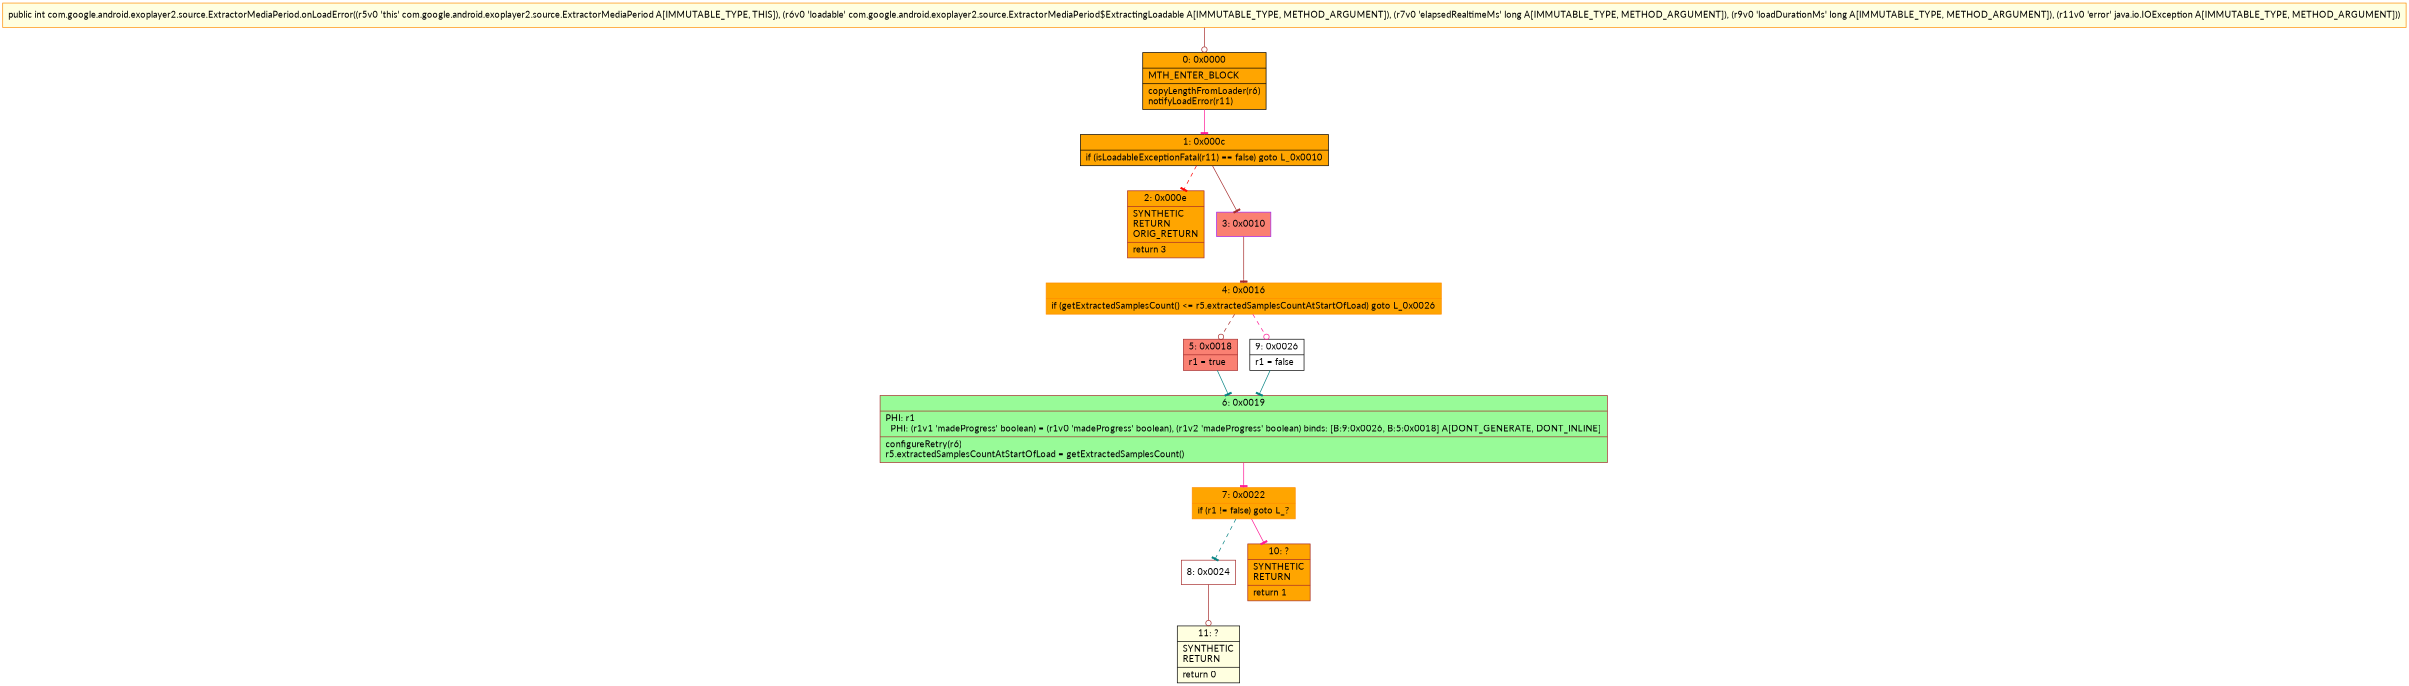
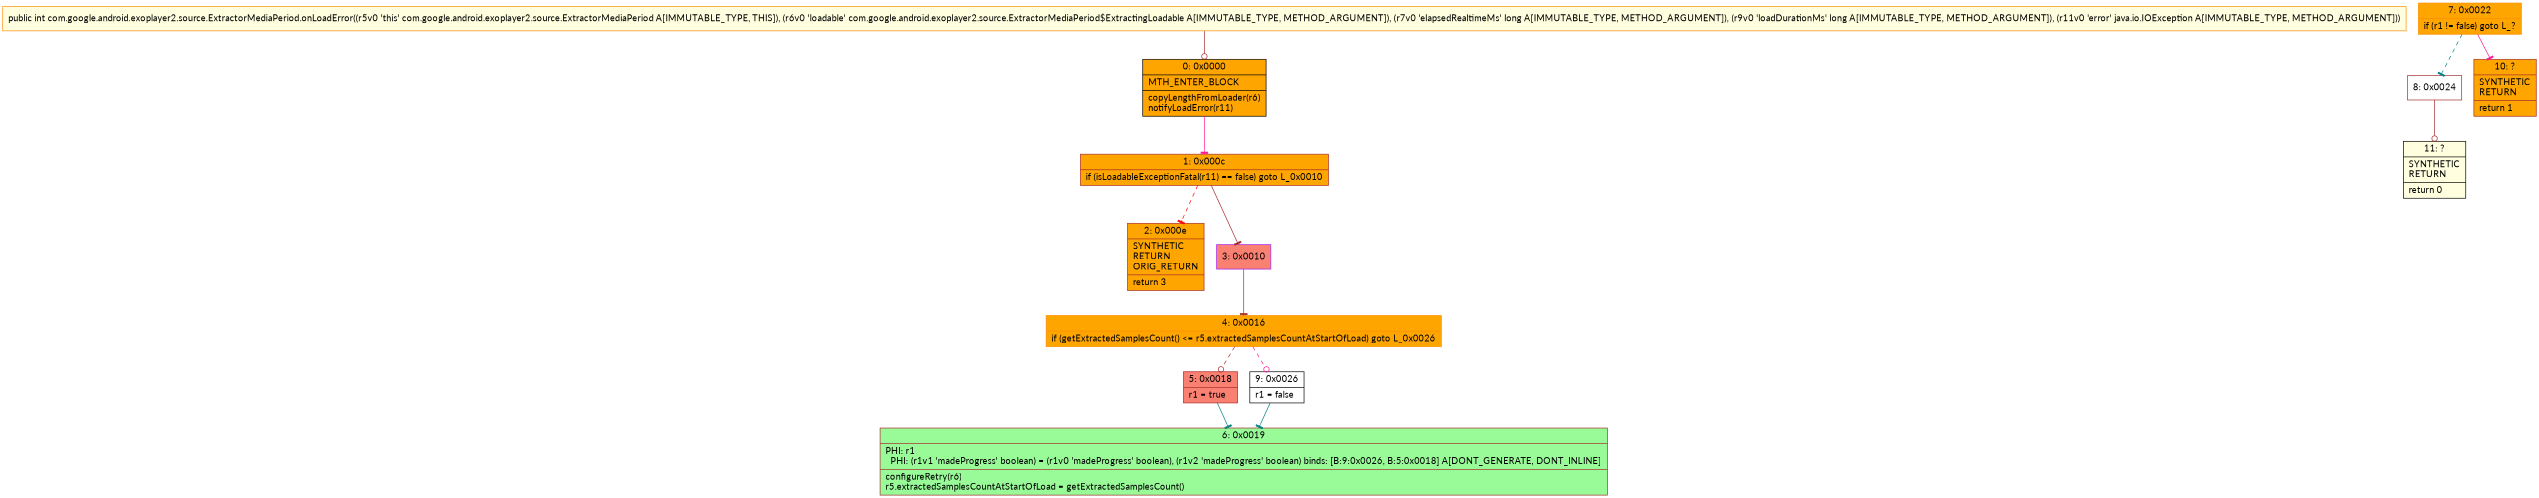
node "1: 0x000c": color black -> brown
edge "6: 0x0019" -> "7: 0x0022": removed
